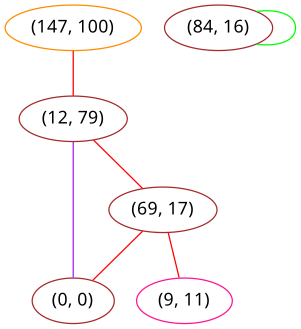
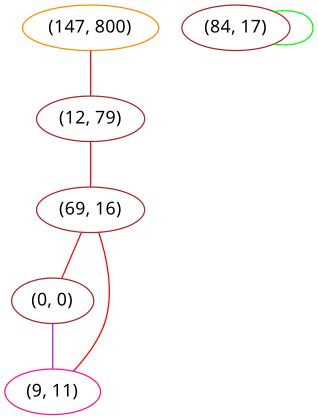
node "(147, 100)": label "(147, 100)" -> "(147, 800)"
node "(84, 16)": label "(84, 16)" -> "(84, 17)"
edge "(12, 79)" -- "(0, 0)": now "(9, 11)" -- "(0, 0)"
node "(69, 17)": label "(69, 17)" -> "(69, 16)"
